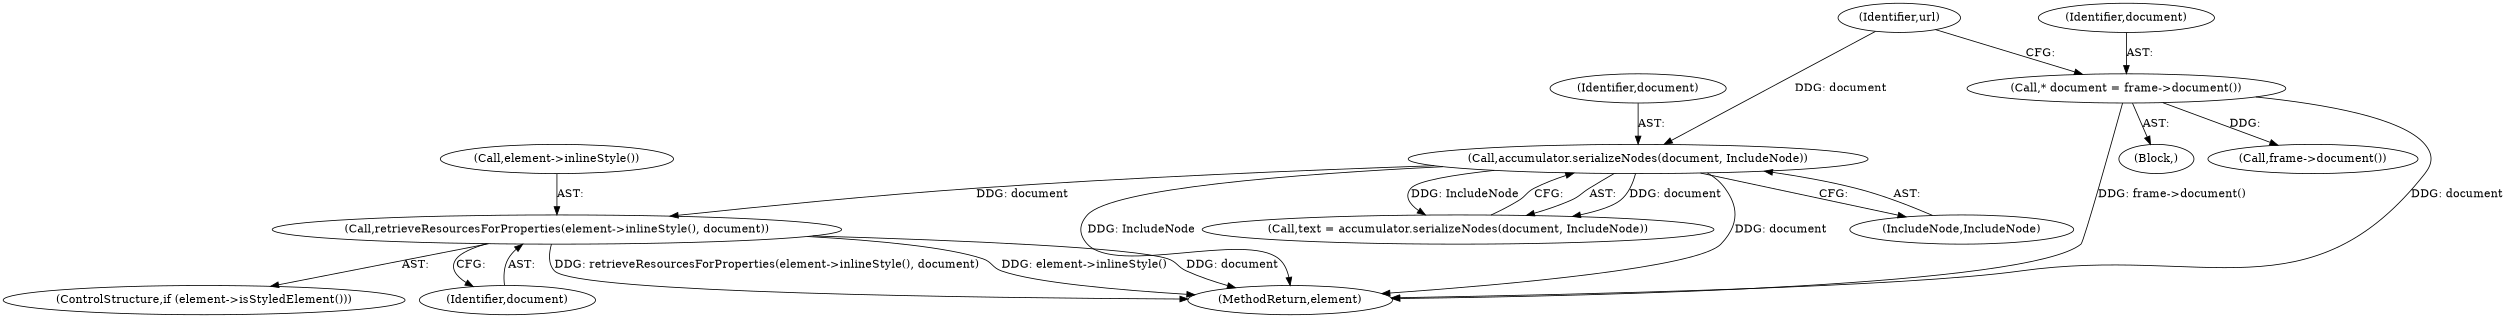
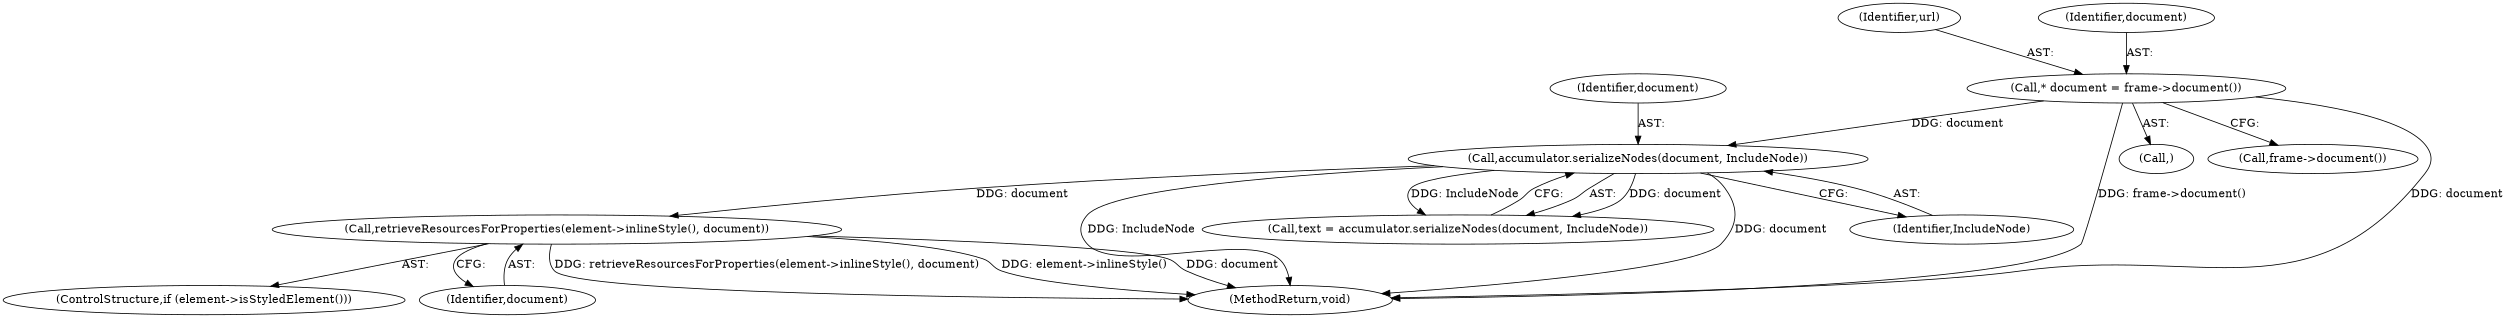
edge "(Identifier,url)" -> "(Call,* document = frame->document())": label "CFG: " -> "AST: "
edge "(Identifier,url)" -> "(Call,accumulator.serializeNodes(document, IncludeNode))": now "(Call,* document = frame->document())" -> "(Call,accumulator.serializeNodes(document, IncludeNode))"
edge "(Call,* document = frame->document())" -> "(Call,frame->document())": label "DDG: " -> "CFG: "
node "(Call,element->inlineStyle())": removed
node "(Block,)": label "(Block,)" -> "(Call,)"
node "(IncludeNode,IncludeNode)": label "(IncludeNode,IncludeNode)" -> "(Identifier,IncludeNode)"
node "(MethodReturn,element)": label "(MethodReturn,element)" -> "(MethodReturn,void)"
